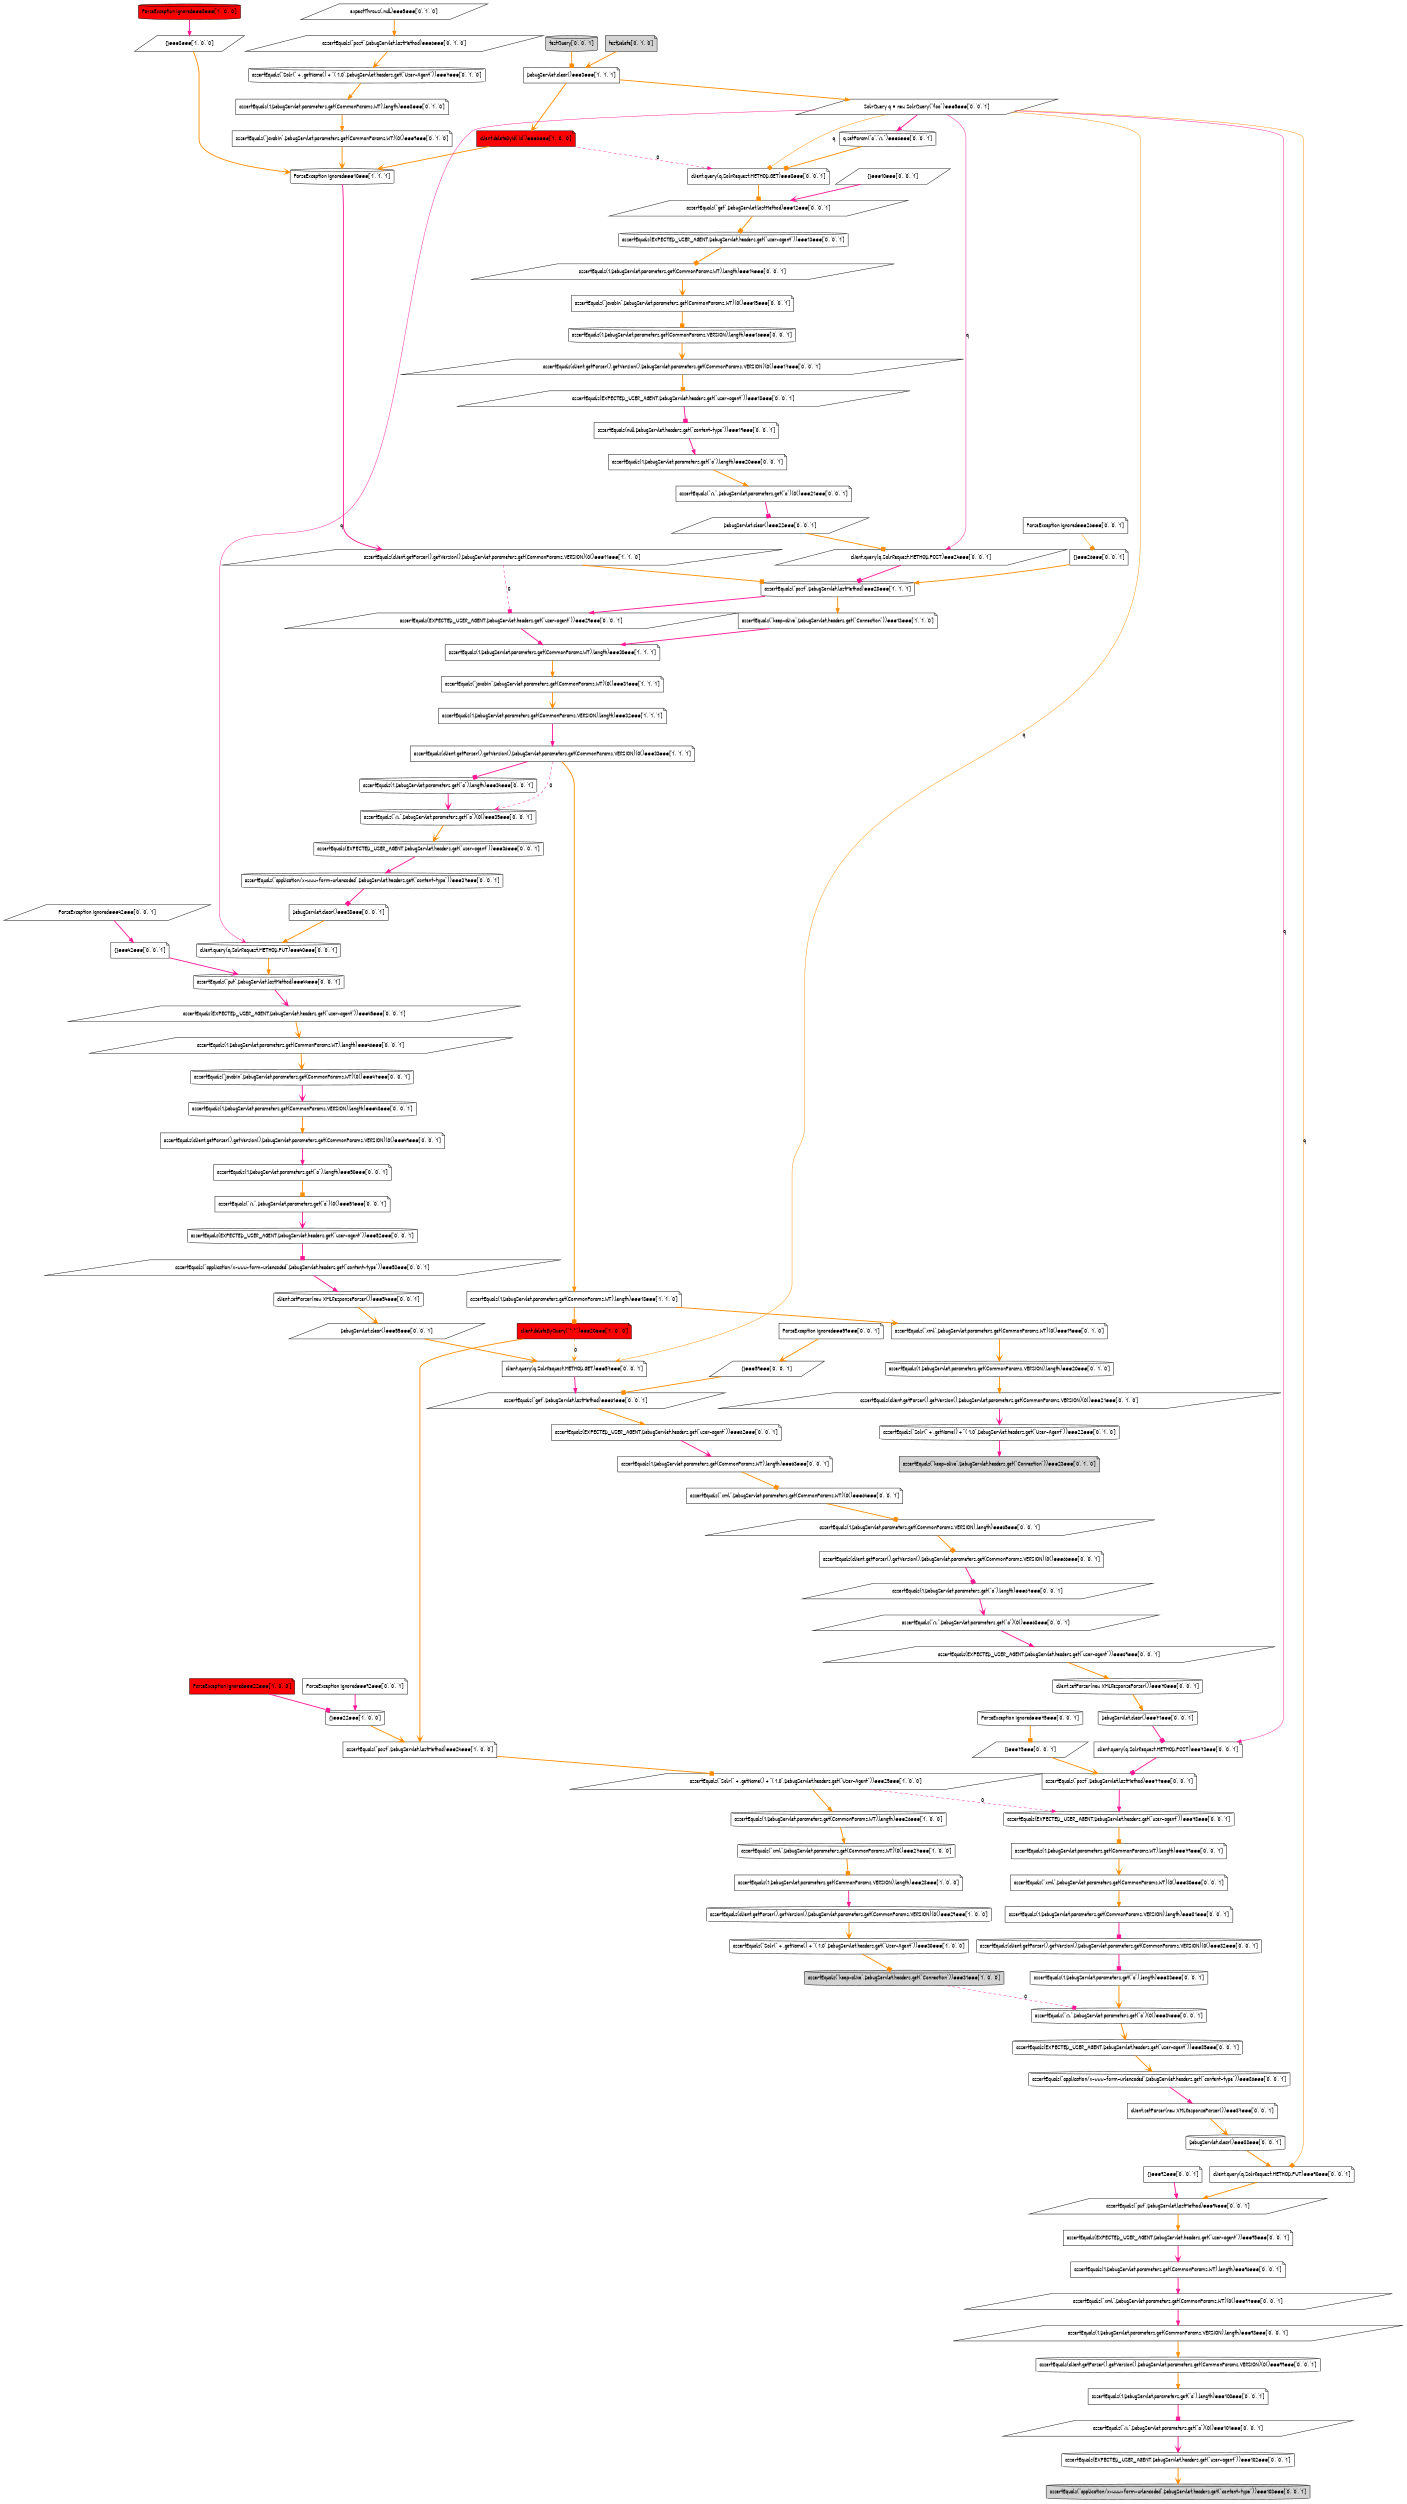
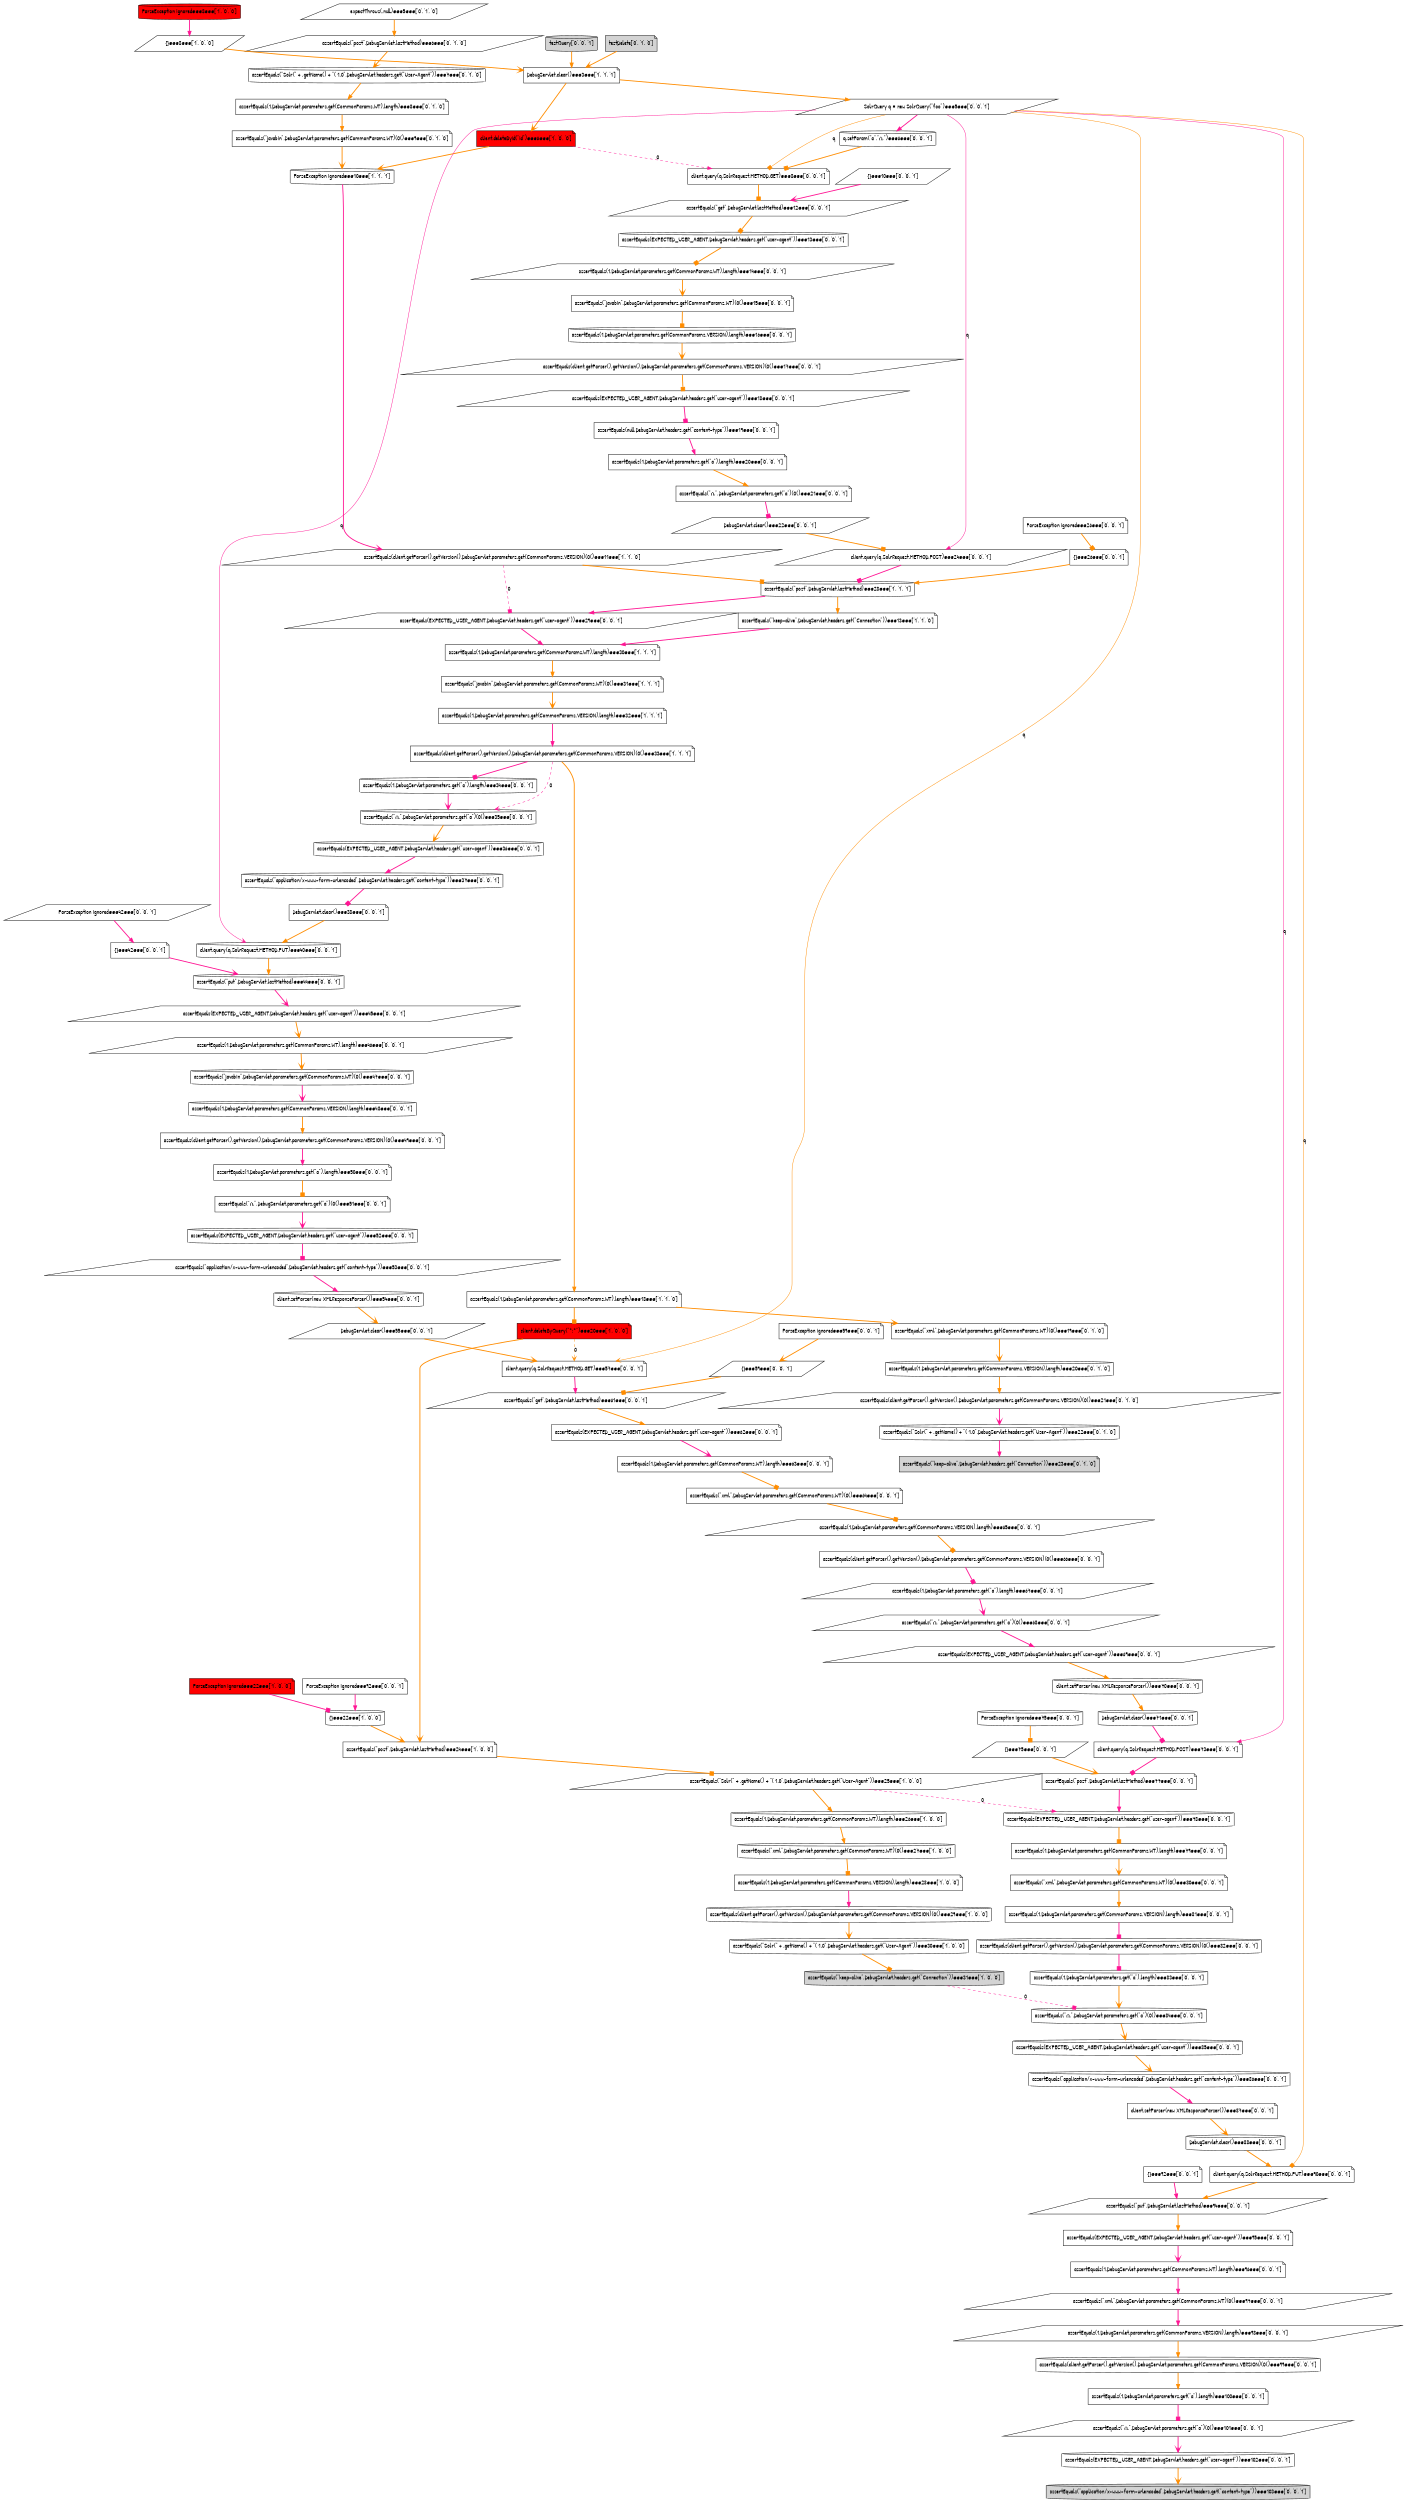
edge "testQuery['0', '0', '1']" -> "DebugServlet.clear()@@@3@@@['1', '1', '1']": arrowhead box -> normal
edge "{}@@@8@@@['1', '0', '0']" -> "ParseException ignored@@@10@@@['1', '1', '1']": now "{}@@@8@@@['1', '0', '0']" -> "DebugServlet.clear()@@@3@@@['1', '1', '1']"
edge "ParseException ignored@@@26@@@['0', '0', '1']" -> "{}@@@26@@@['0', '0', '1']": style solid -> bold
